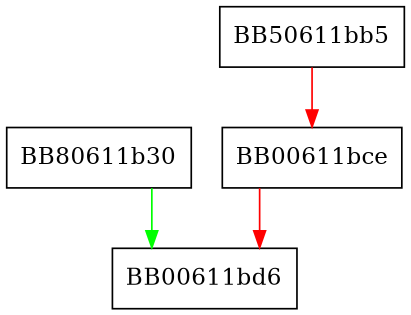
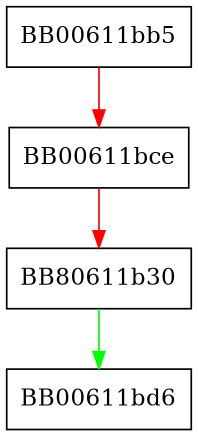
node "BB50611bb5": label "BB50611bb5" -> "BB00611bb5"
edge "BB00611bce" -> "BB00611bd6": now "BB00611bce" -> "BB80611b30"
